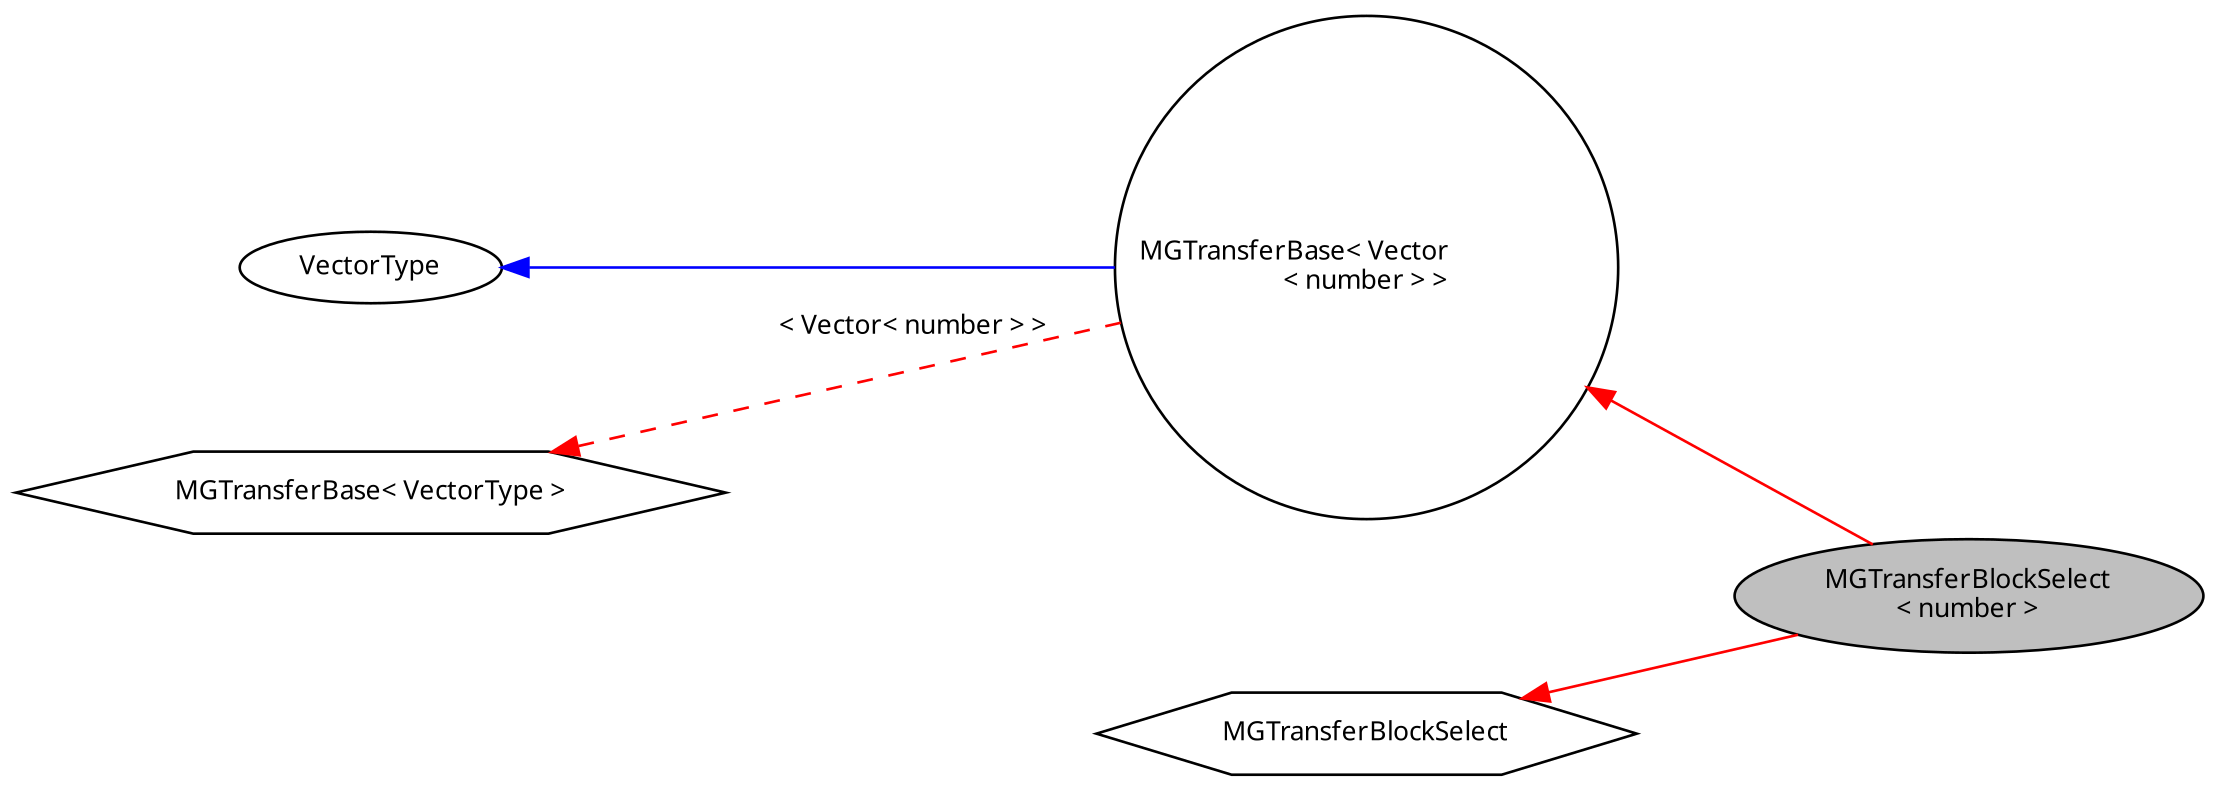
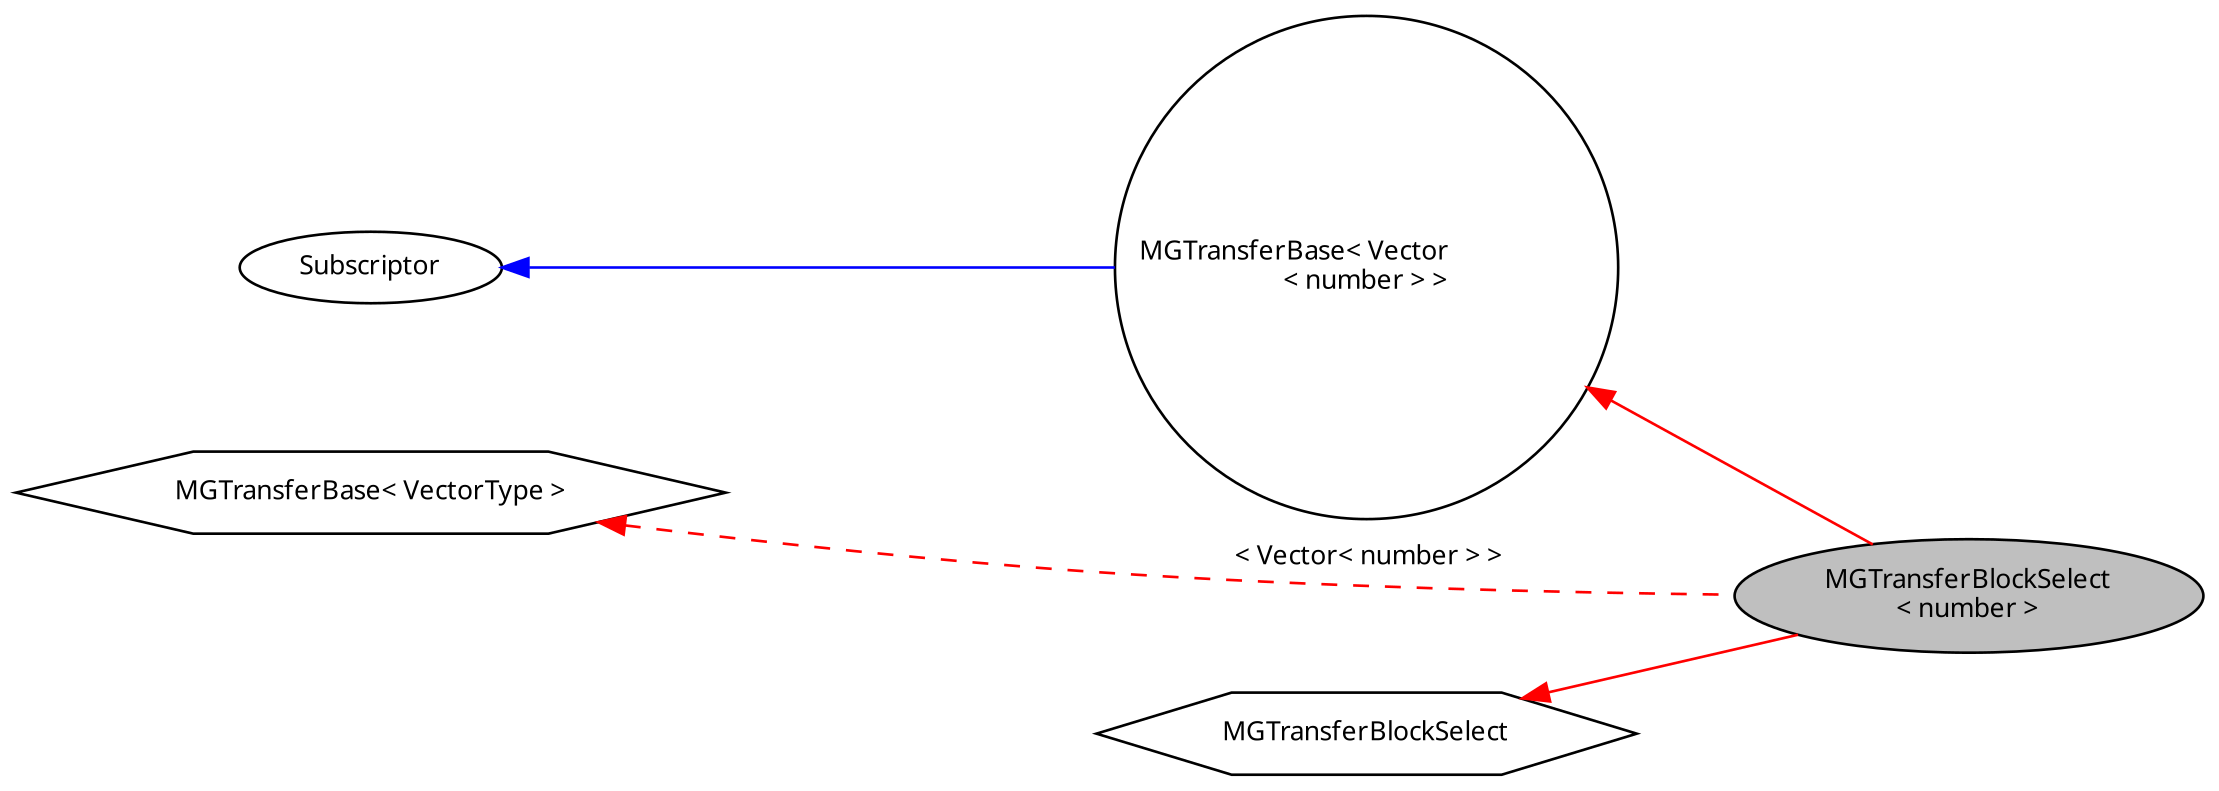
node "VectorType": label "VectorType" -> "Subscriptor"
edge "MGTransferBase< Vector < number > >" -> "MGTransferBase< VectorType >": now "MGTransferBlockSelect < number >" -> "MGTransferBase< VectorType >"
